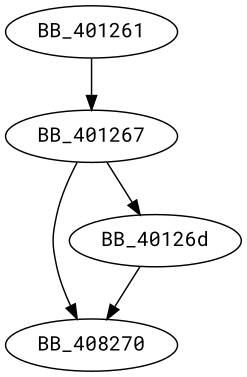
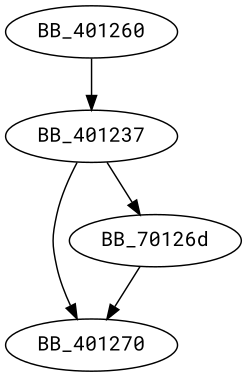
node "BB_401261": label "BB_401261" -> "BB_401260"
node "BB_401267": label "BB_401267" -> "BB_401237"
node "BB_40126d": label "BB_40126d" -> "BB_70126d"
node "BB_408270": label "BB_408270" -> "BB_401270"
